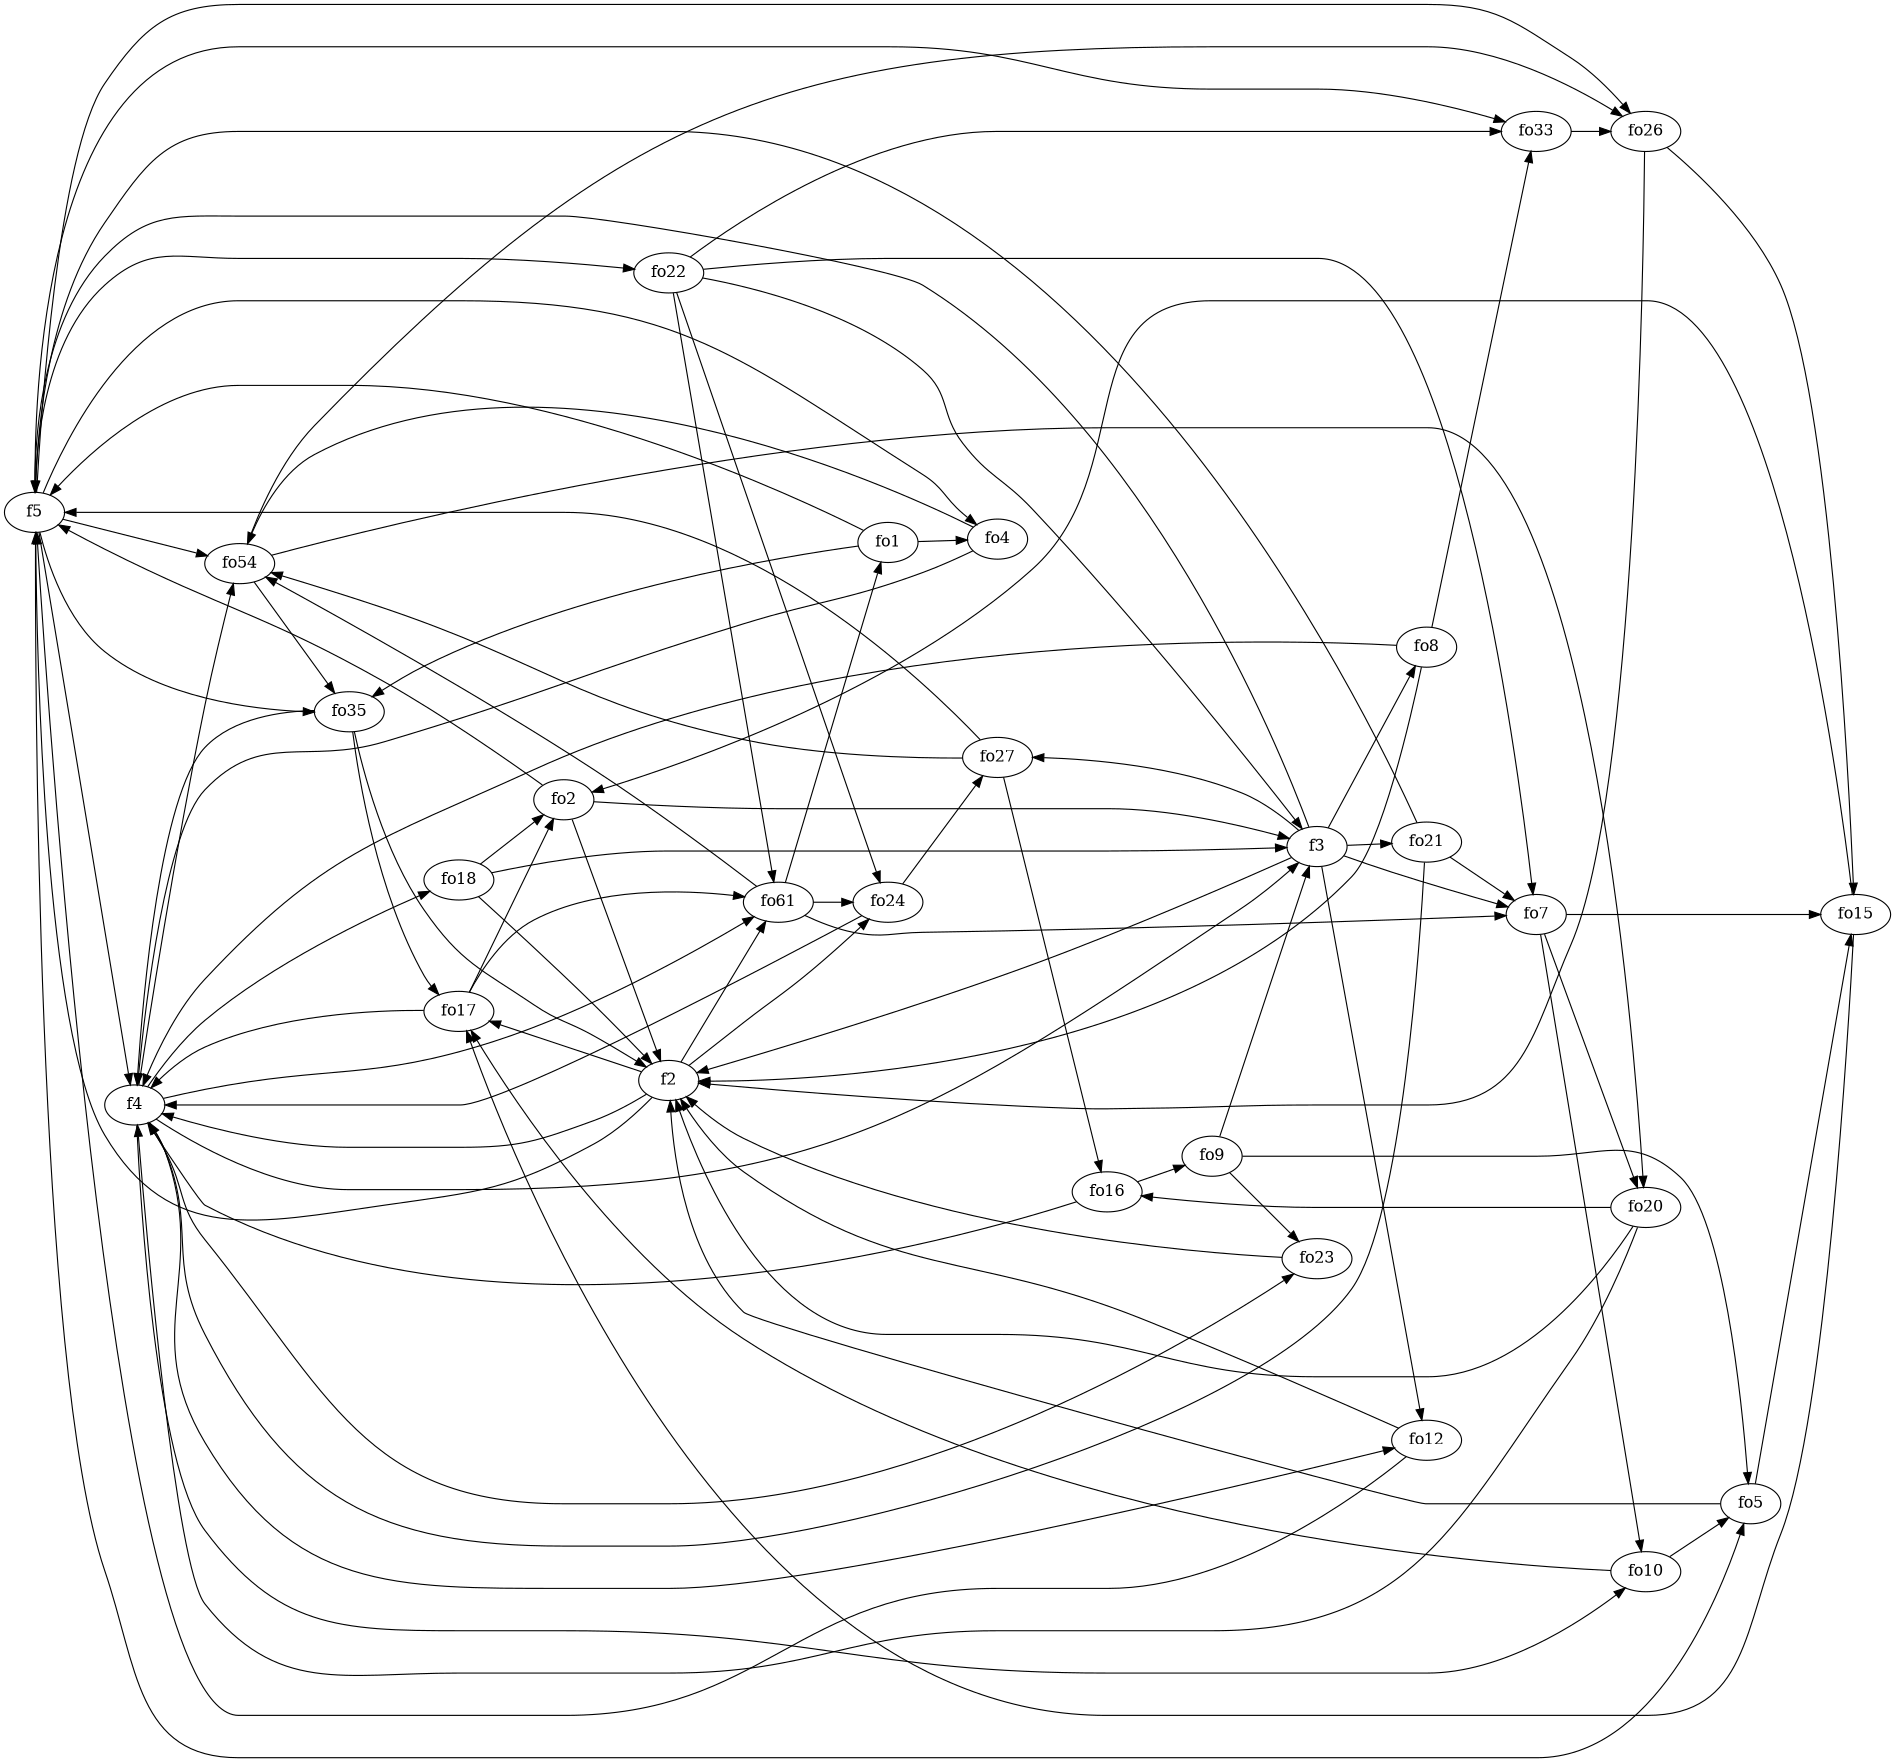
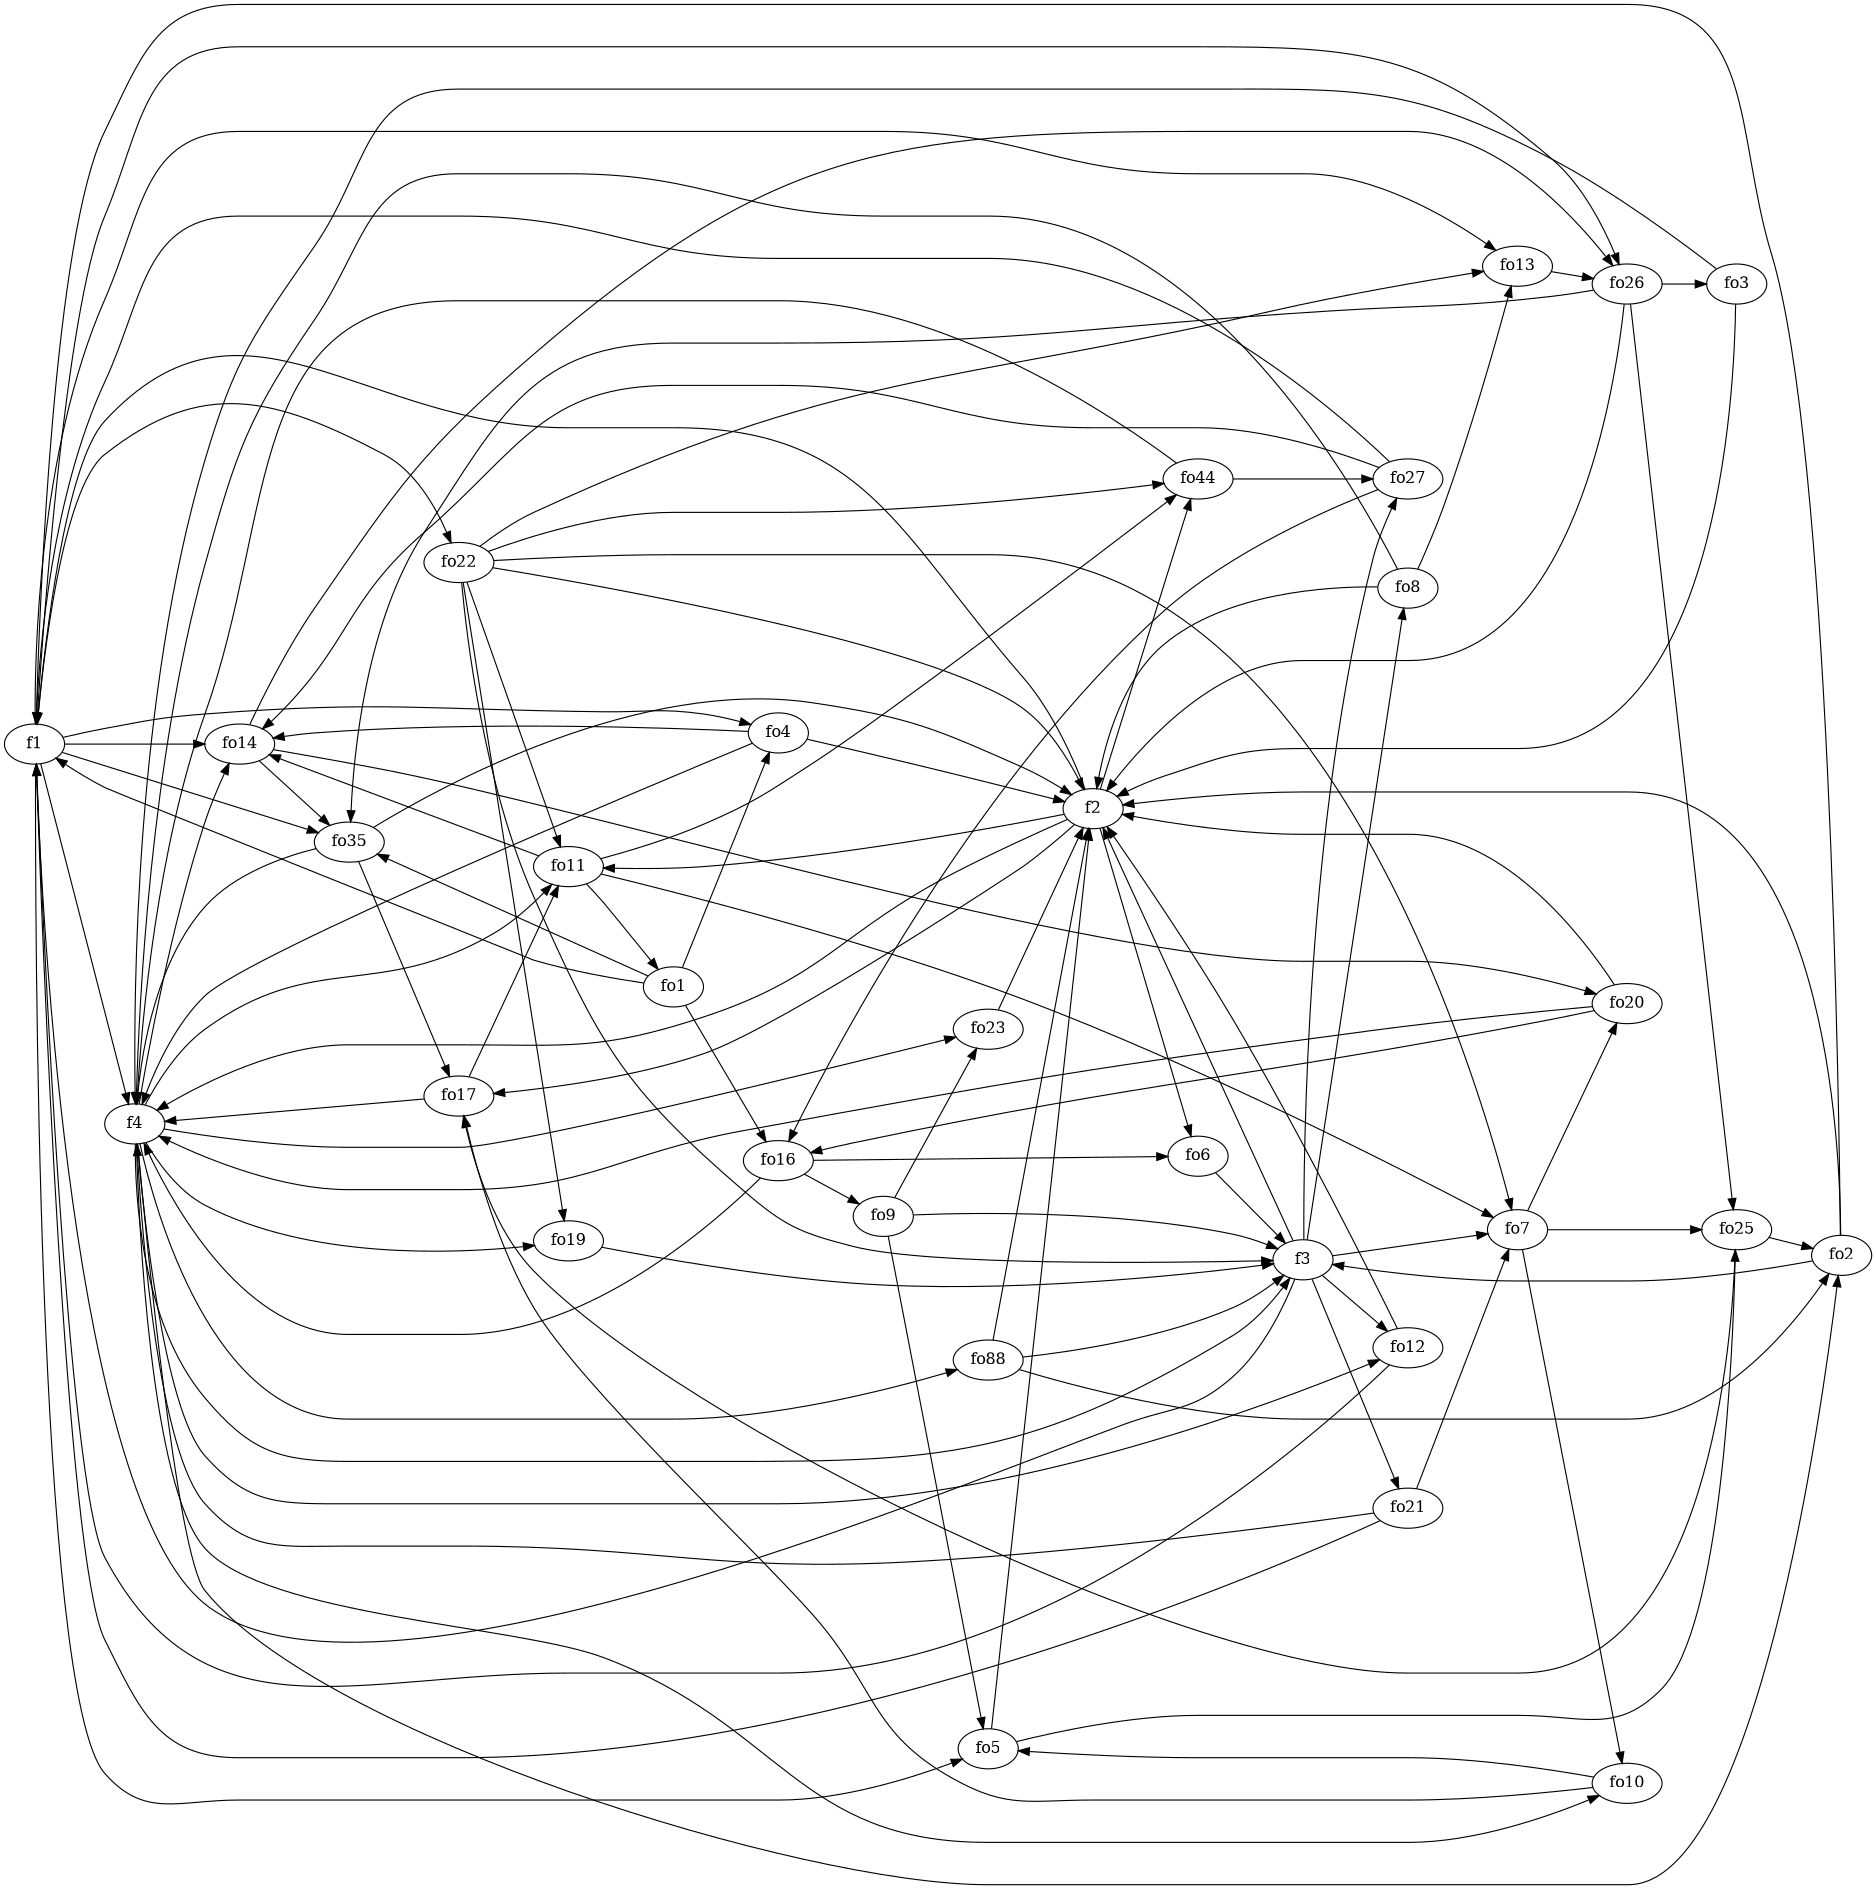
node "fo33": label "fo33" -> "fo13"
node "fo3": added
edge "fo26" -> "fo35": added
node "f5": label "f5" -> "f1"
node "fo54": label "fo54" -> "fo14"
edge "fo22" -> "f2": added
edge "fo4" -> "f2": added
node "fo18": label "fo18" -> "fo88"
node "fo61": label "fo61" -> "fo11"
node "fo24": label "fo24" -> "fo44"
edge "fo17" -> "fo2": now "f4" -> "fo2"
node "fo15": label "fo15" -> "fo25"
edge "fo1" -> "fo16": added
node "fo6": added
node "fo19": added
